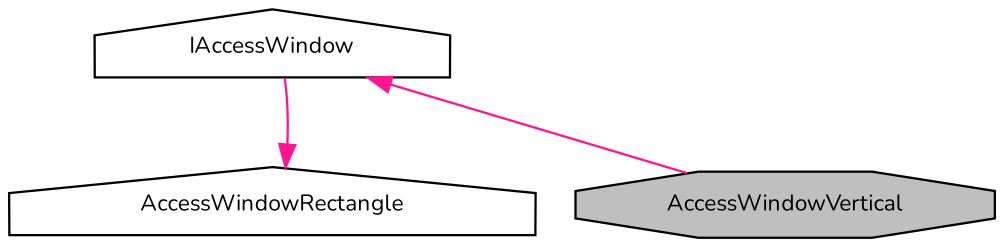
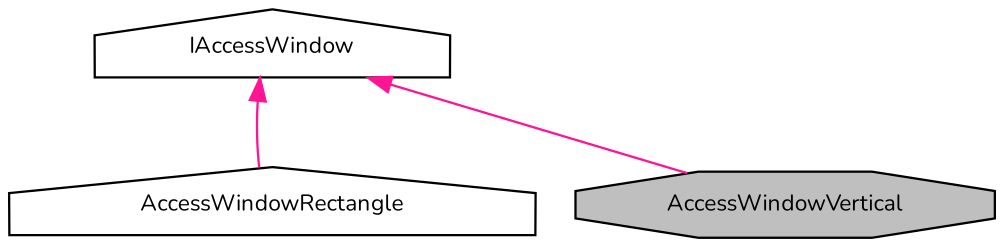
edge "IAccessWindow" -> "AccessWindowRectangle": reversed
